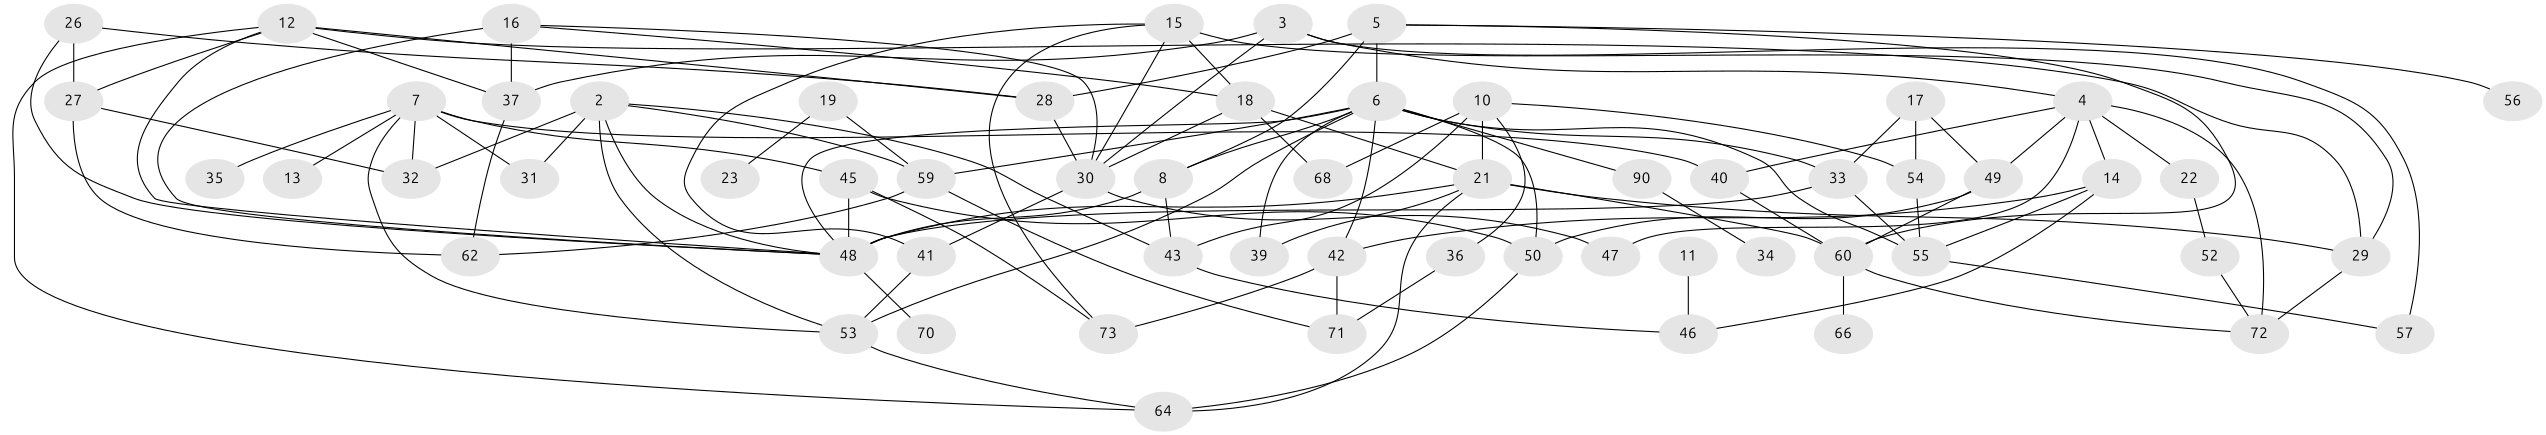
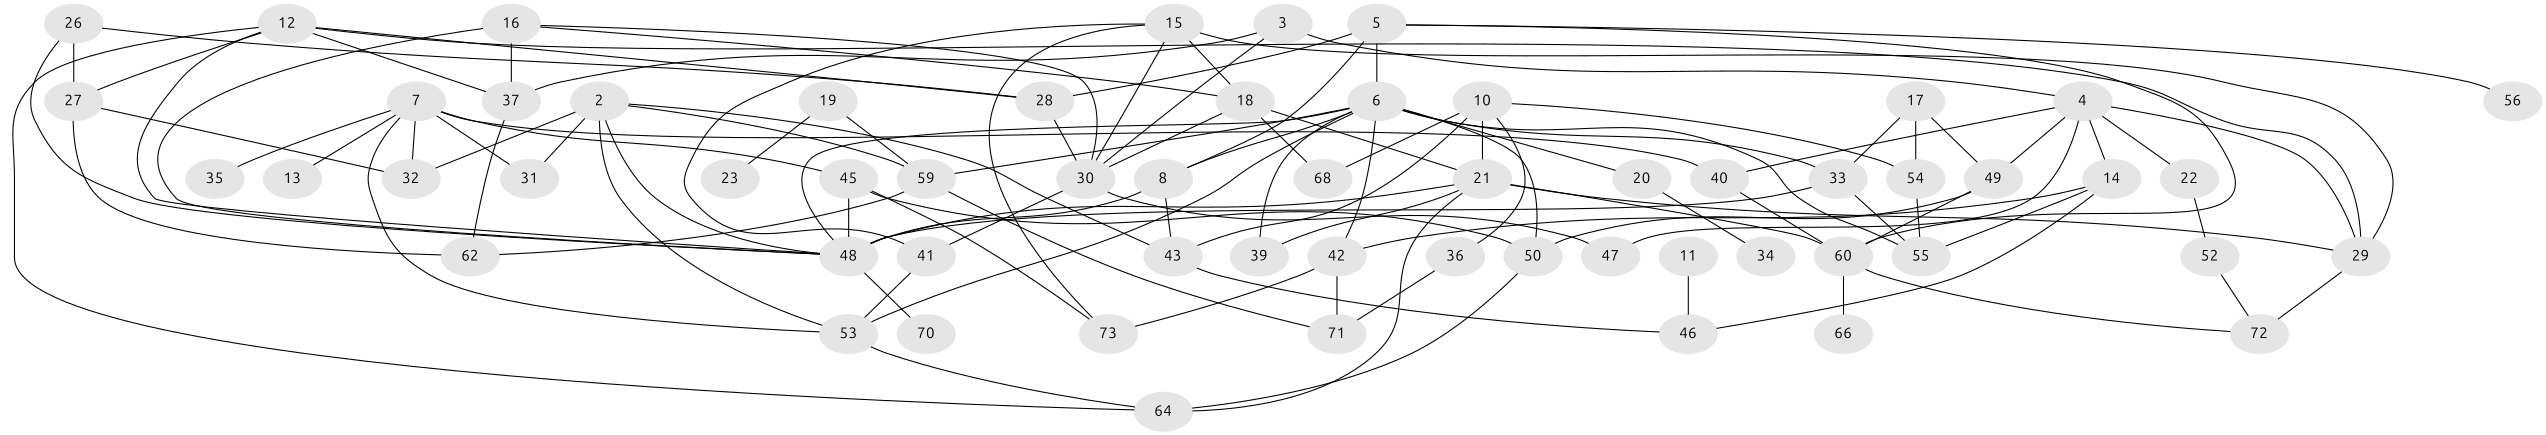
node "90": label "90" -> "20"
edge "4" -- "72": now "4" -- "29"
node "57": removed
